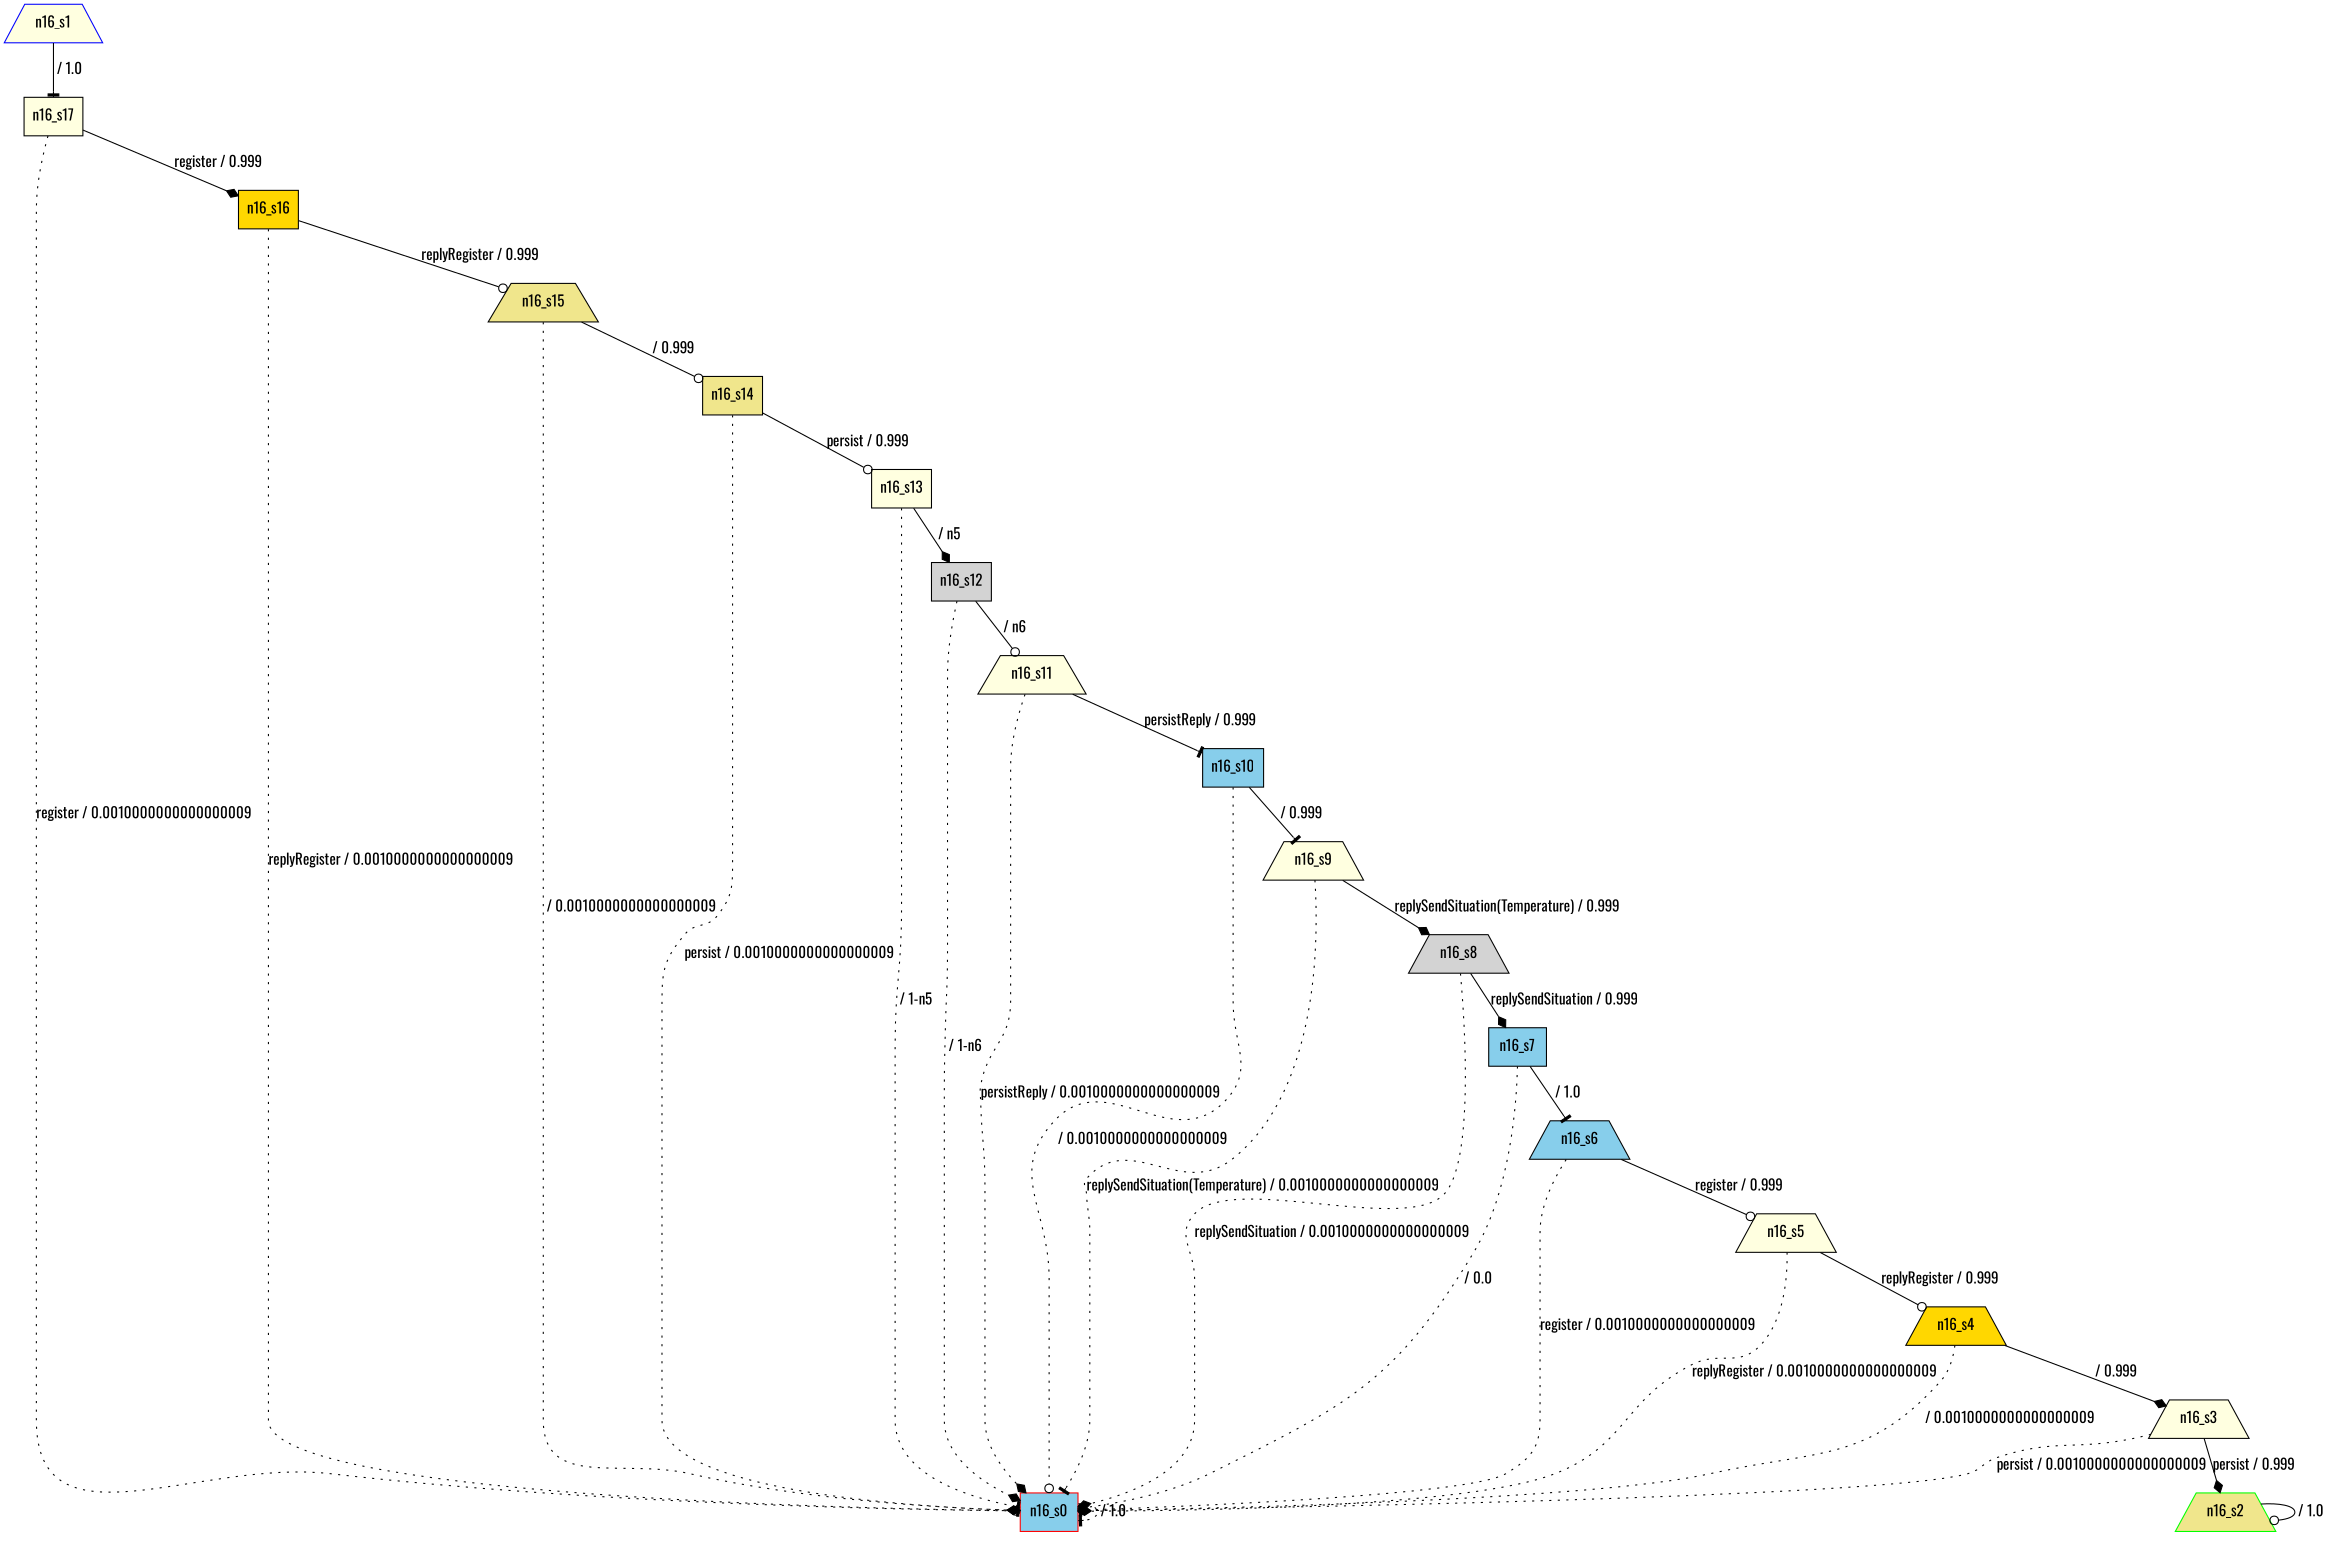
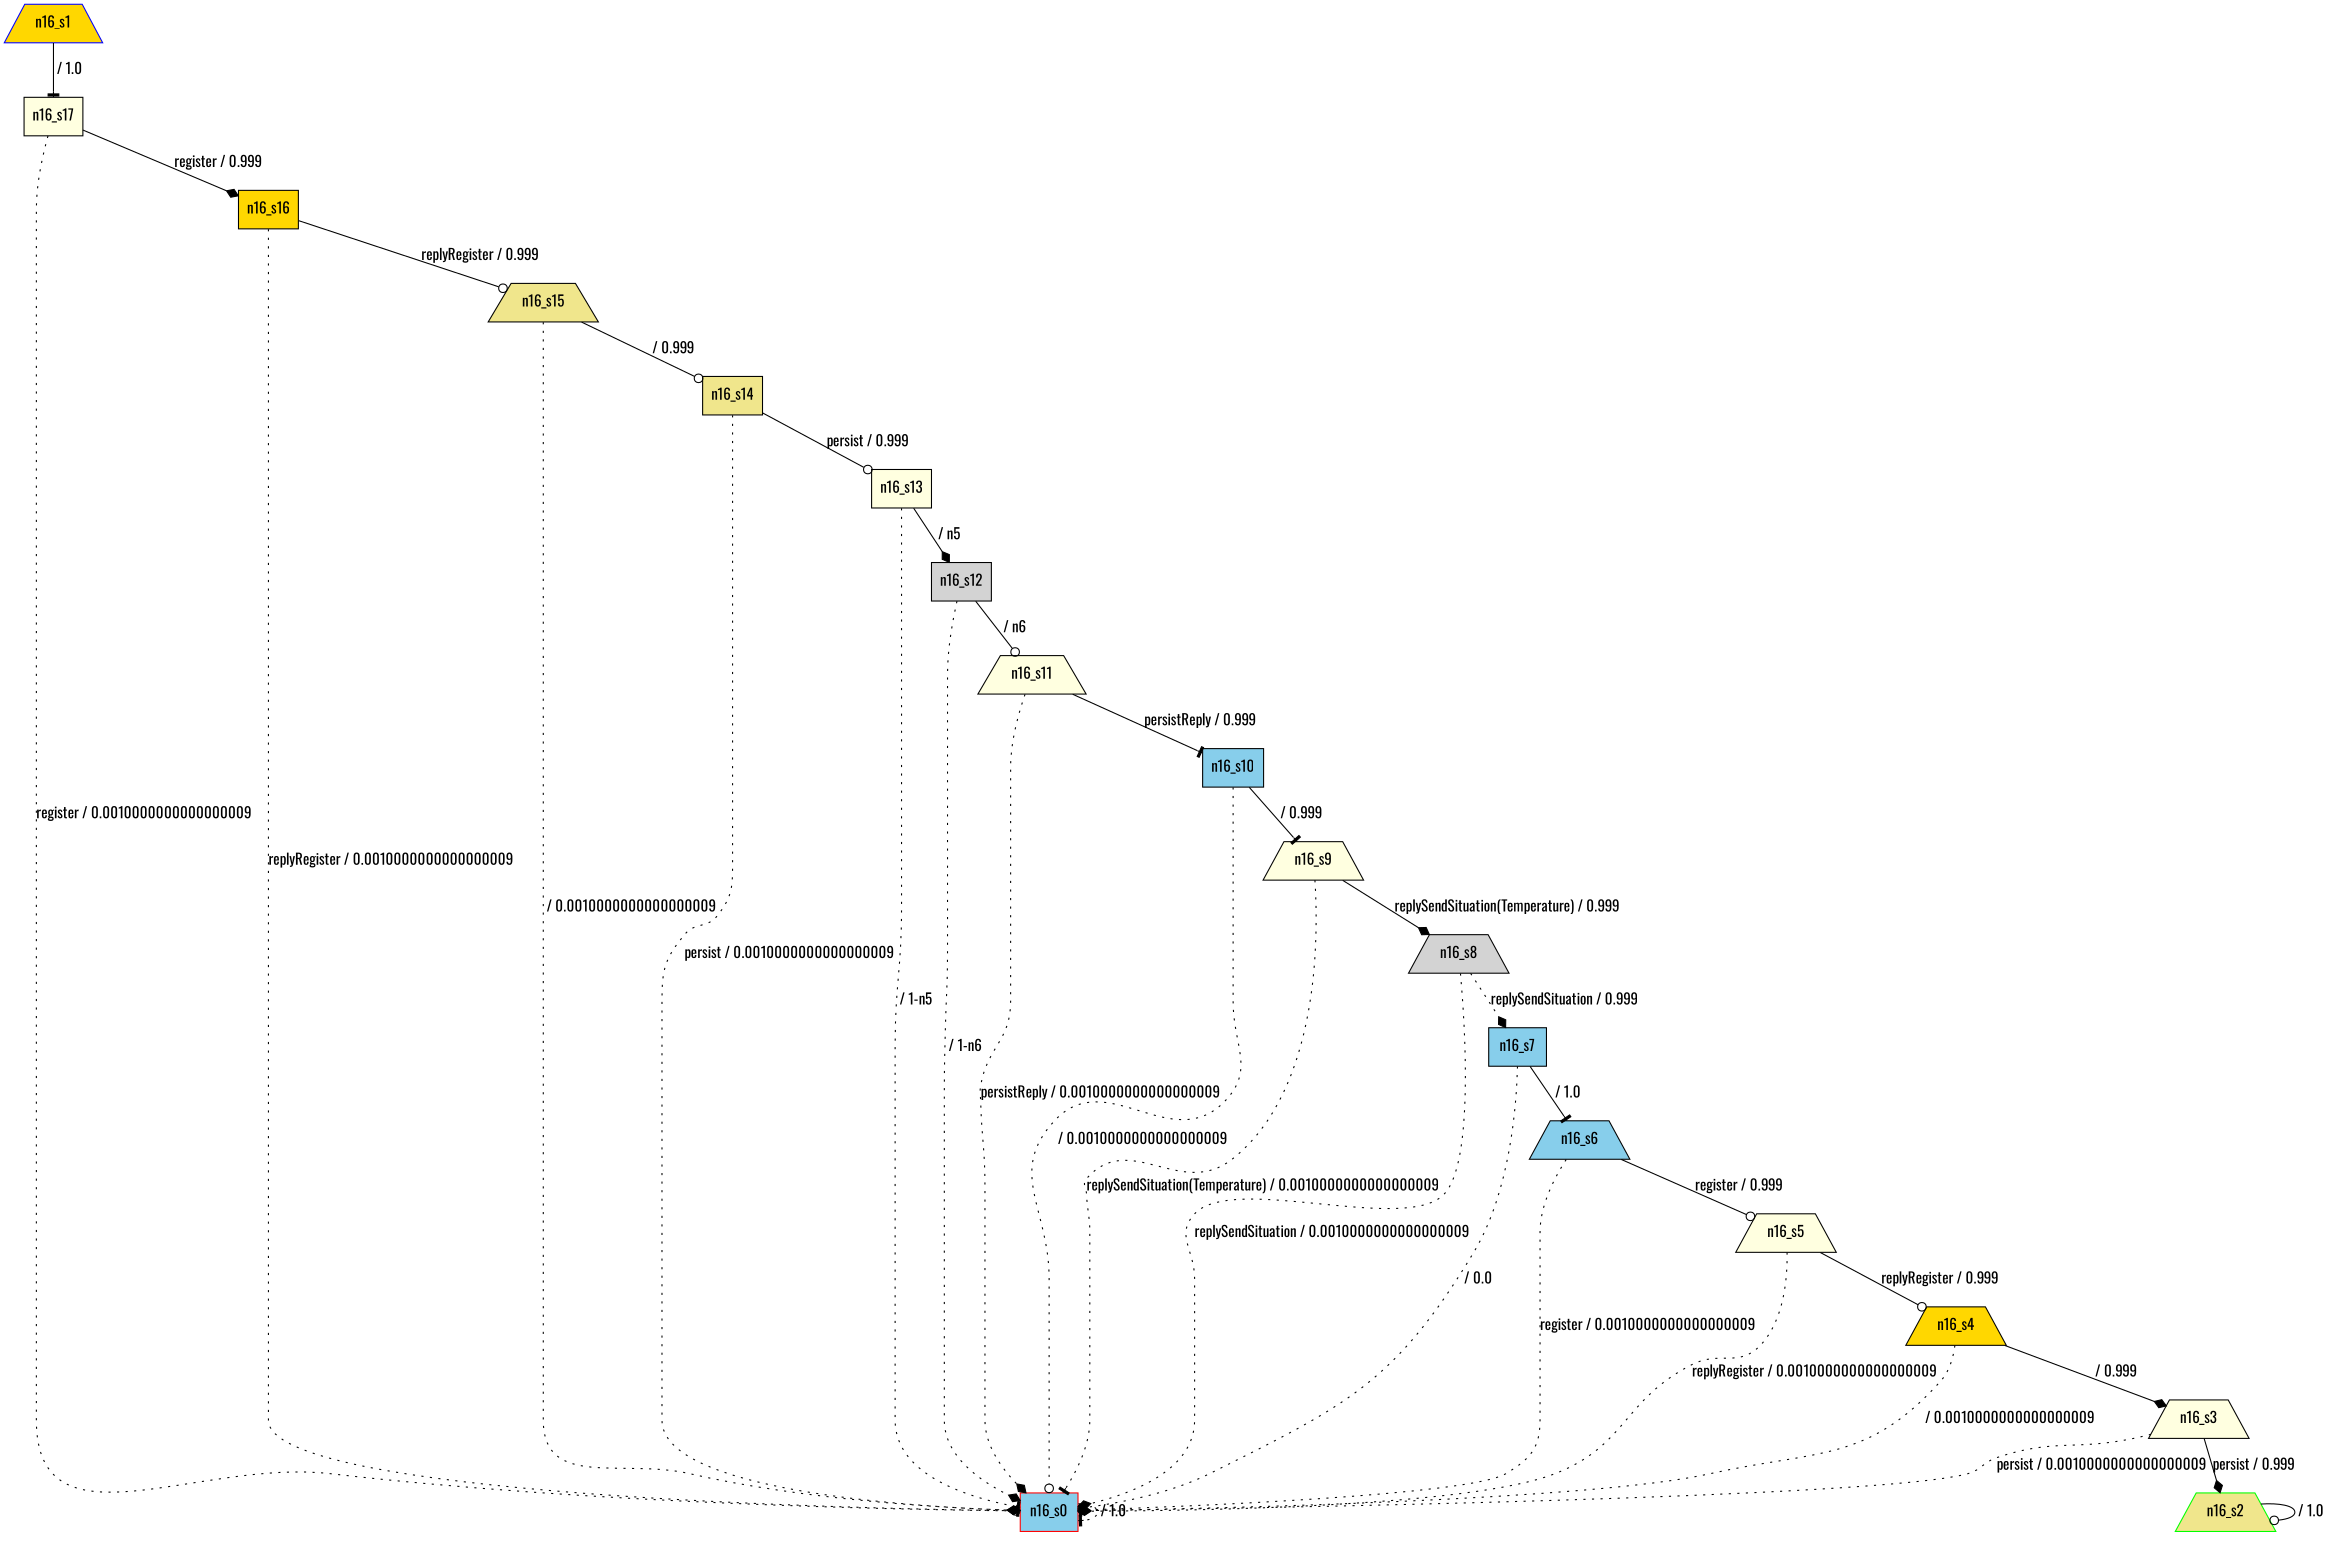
node "n16_s1": fillcolor lightyellow -> gold
edge "n16_s8" -> "n16_s7": style solid -> dotted
